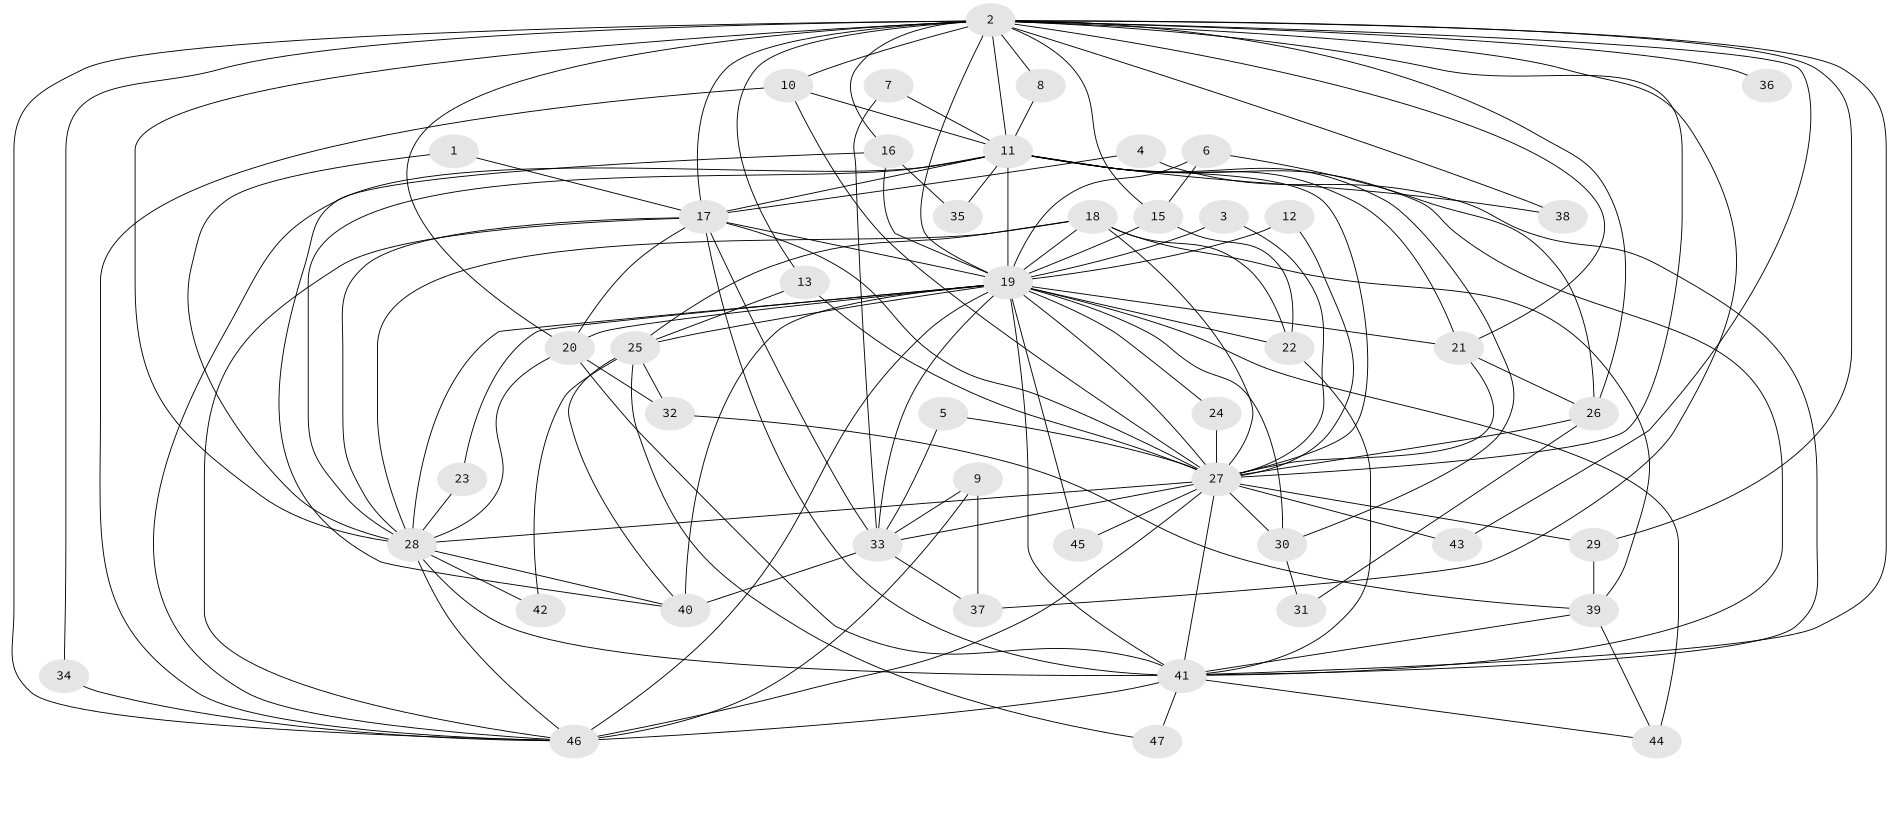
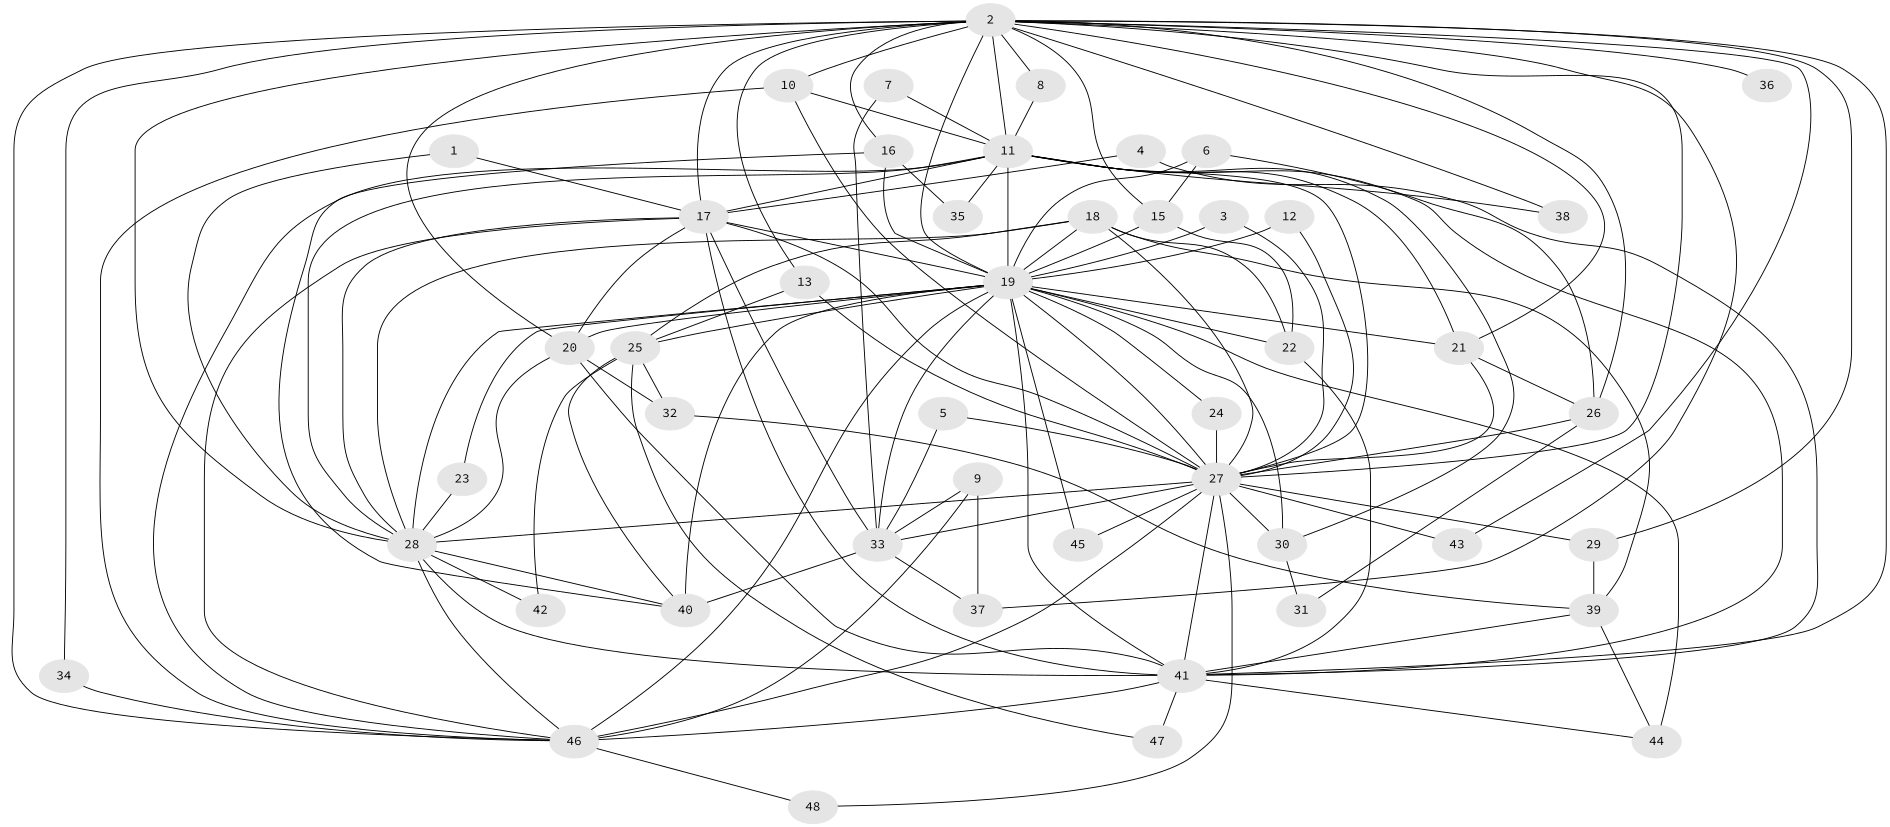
node "48": added
